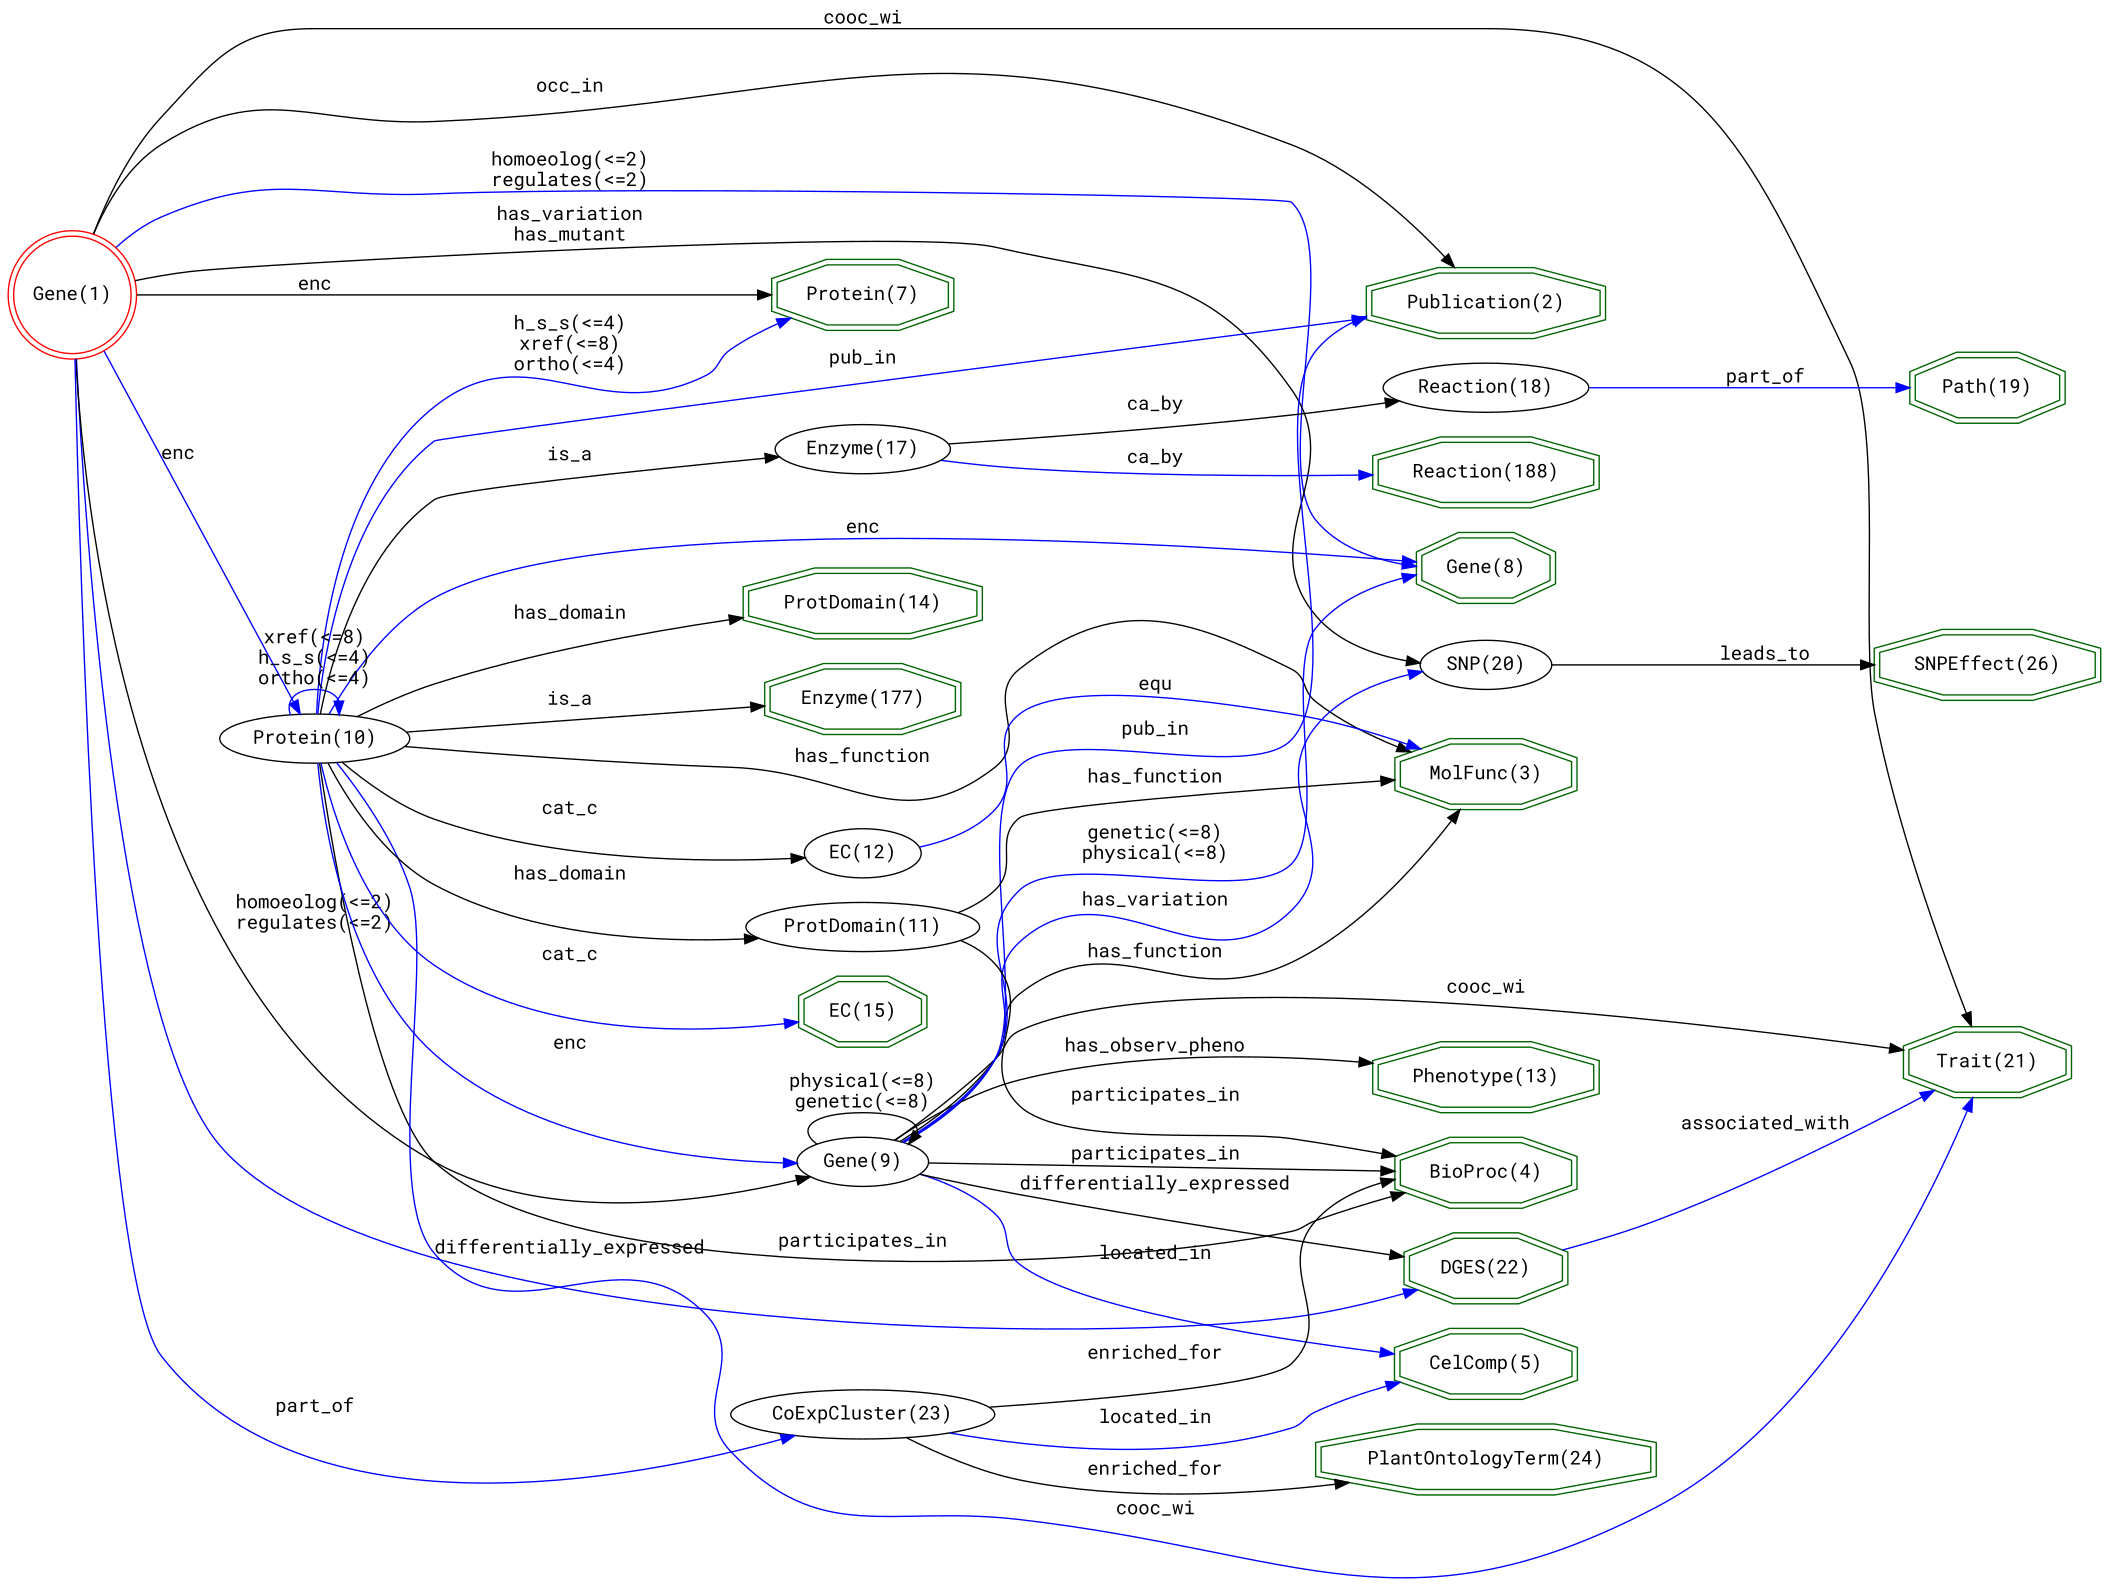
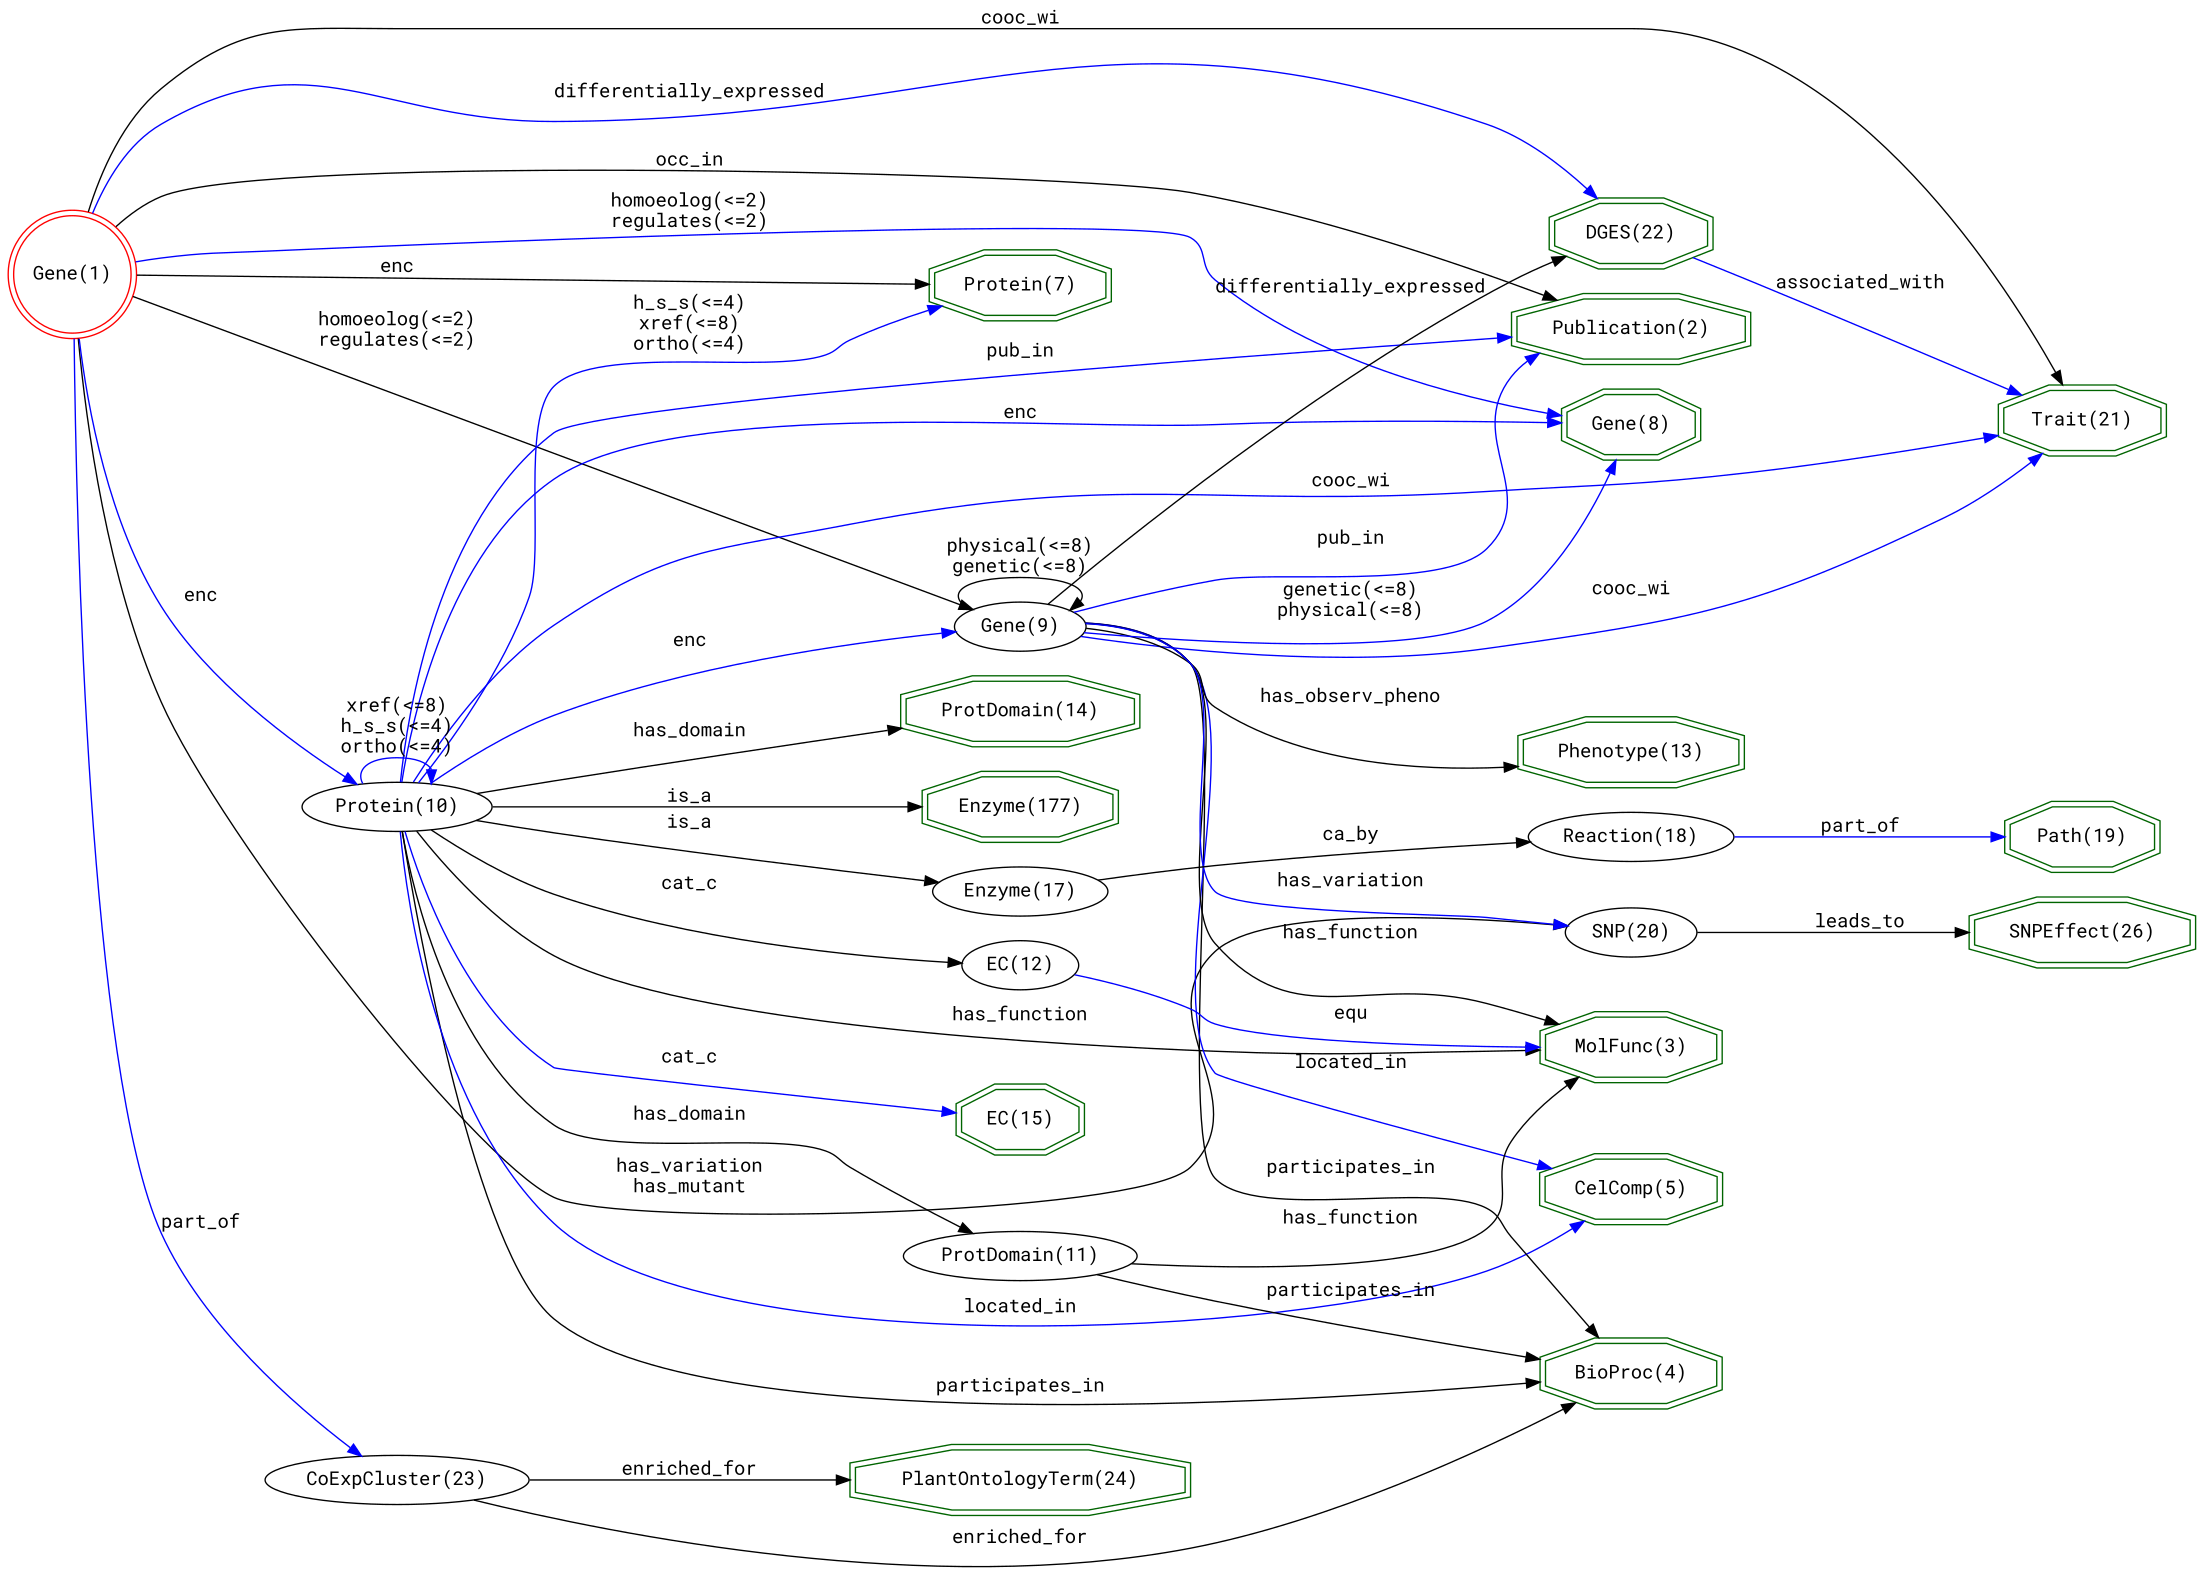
node "Reaction(188)": removed
edge "Gene(9)" -> "Trait(21)": color black -> blue
edge "CoExpCluster(23)" -> "CelComp(5)": now "Protein(10)" -> "CelComp(5)"
